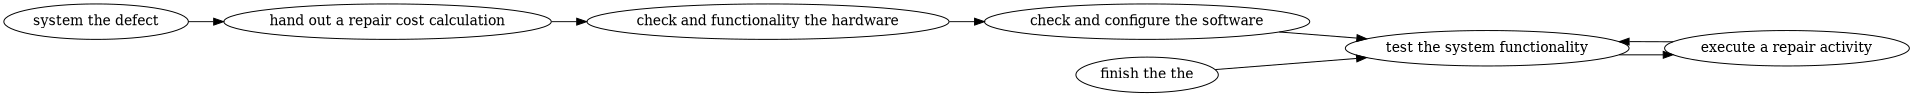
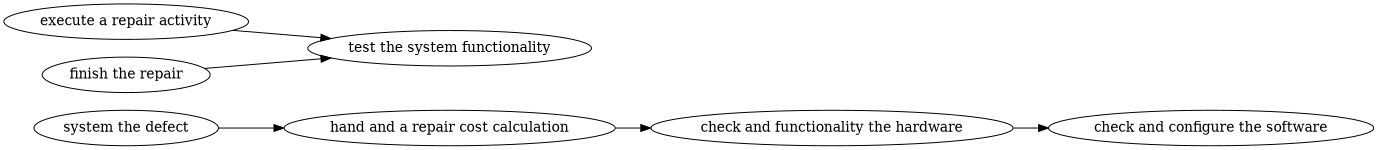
node "hand out a repair cost calculation": label "hand out a repair cost calculation" -> "hand and a repair cost calculation"
edge "check and configure the software" -> "test the system functionality": removed
edge "test the system functionality" -> "execute a repair activity": removed
node "finish the the": label "finish the the" -> "finish the repair"
